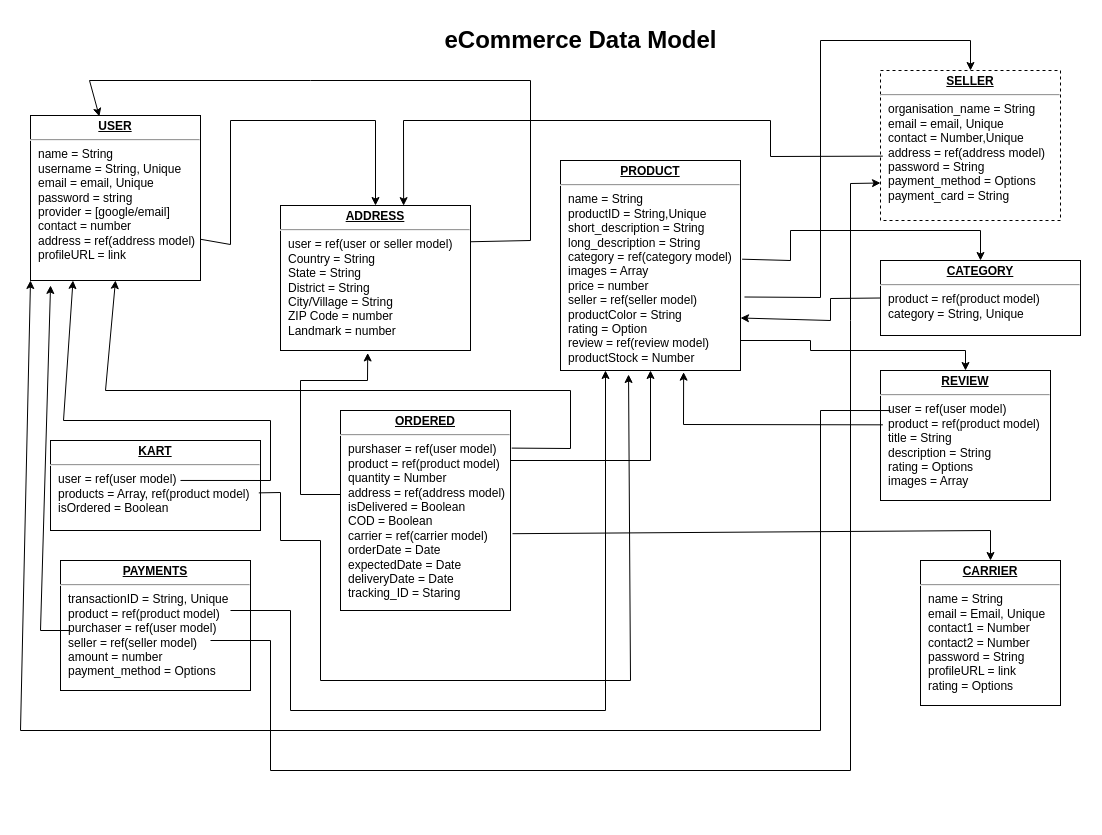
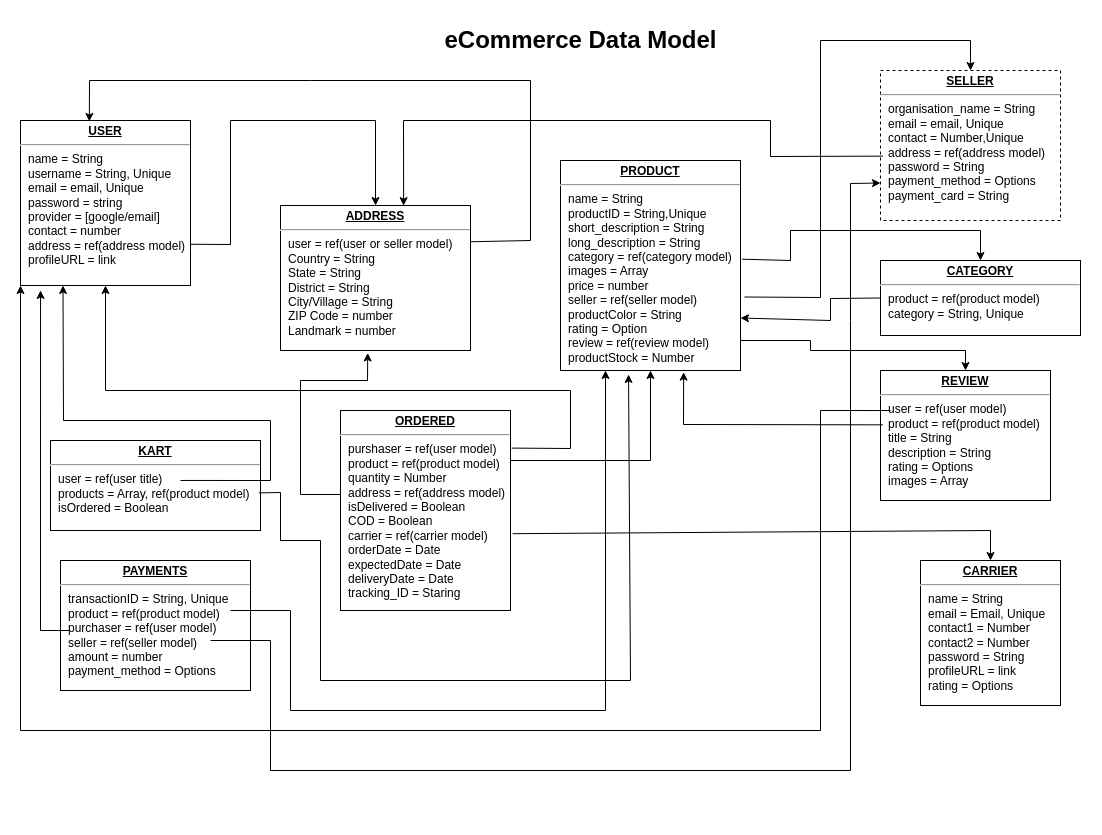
node "USER name = String username = String, Unique email = email, Unique password = string provider = [google/email] contact = number address = ref(address model) profileURL = link": moved (116, 198) -> (106, 203)
node "KART user = ref(user model) products = Array, ref(product model) isOrdered = Boolean": label "KART user = ref(user model) products = Array, ref(product model) isOrdered = Boolean" -> "KART user = ref(user title) products = Array, ref(product model) isOrdered = Boolean"
